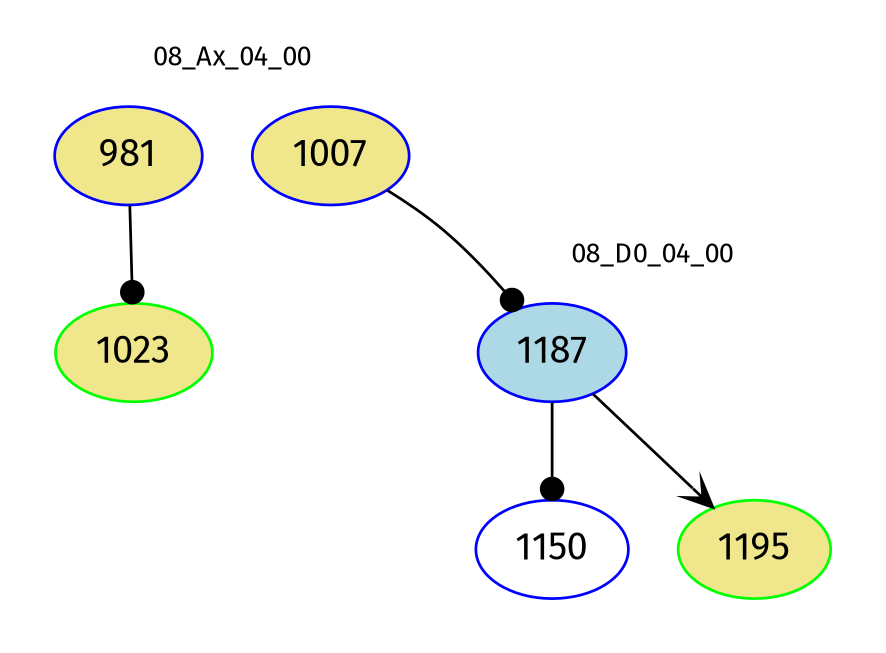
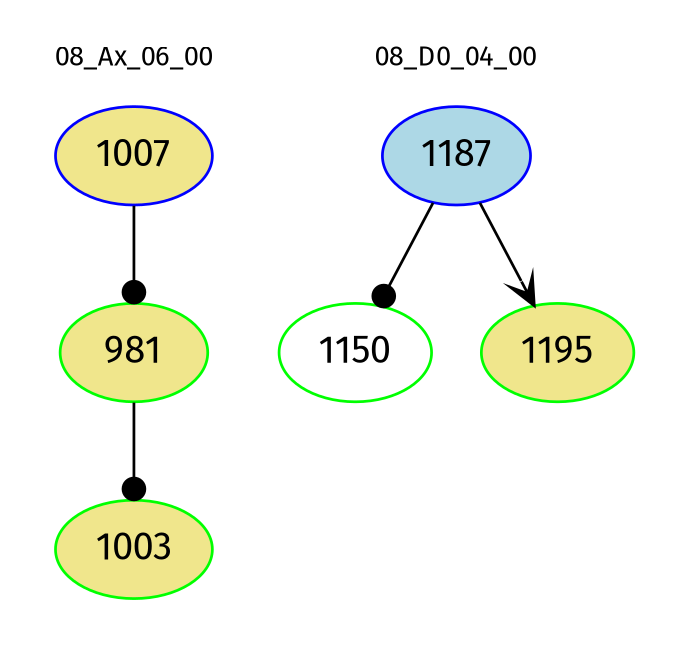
cluster "08_Ax_04_00": label "08_Ax_04_00" -> "08_Ax_06_00"
node "981": color blue -> green
edge "1007" -> "1187": now "1007" -> "981"
node "1023": label "1023" -> "1003"
node "1150": color blue -> green
